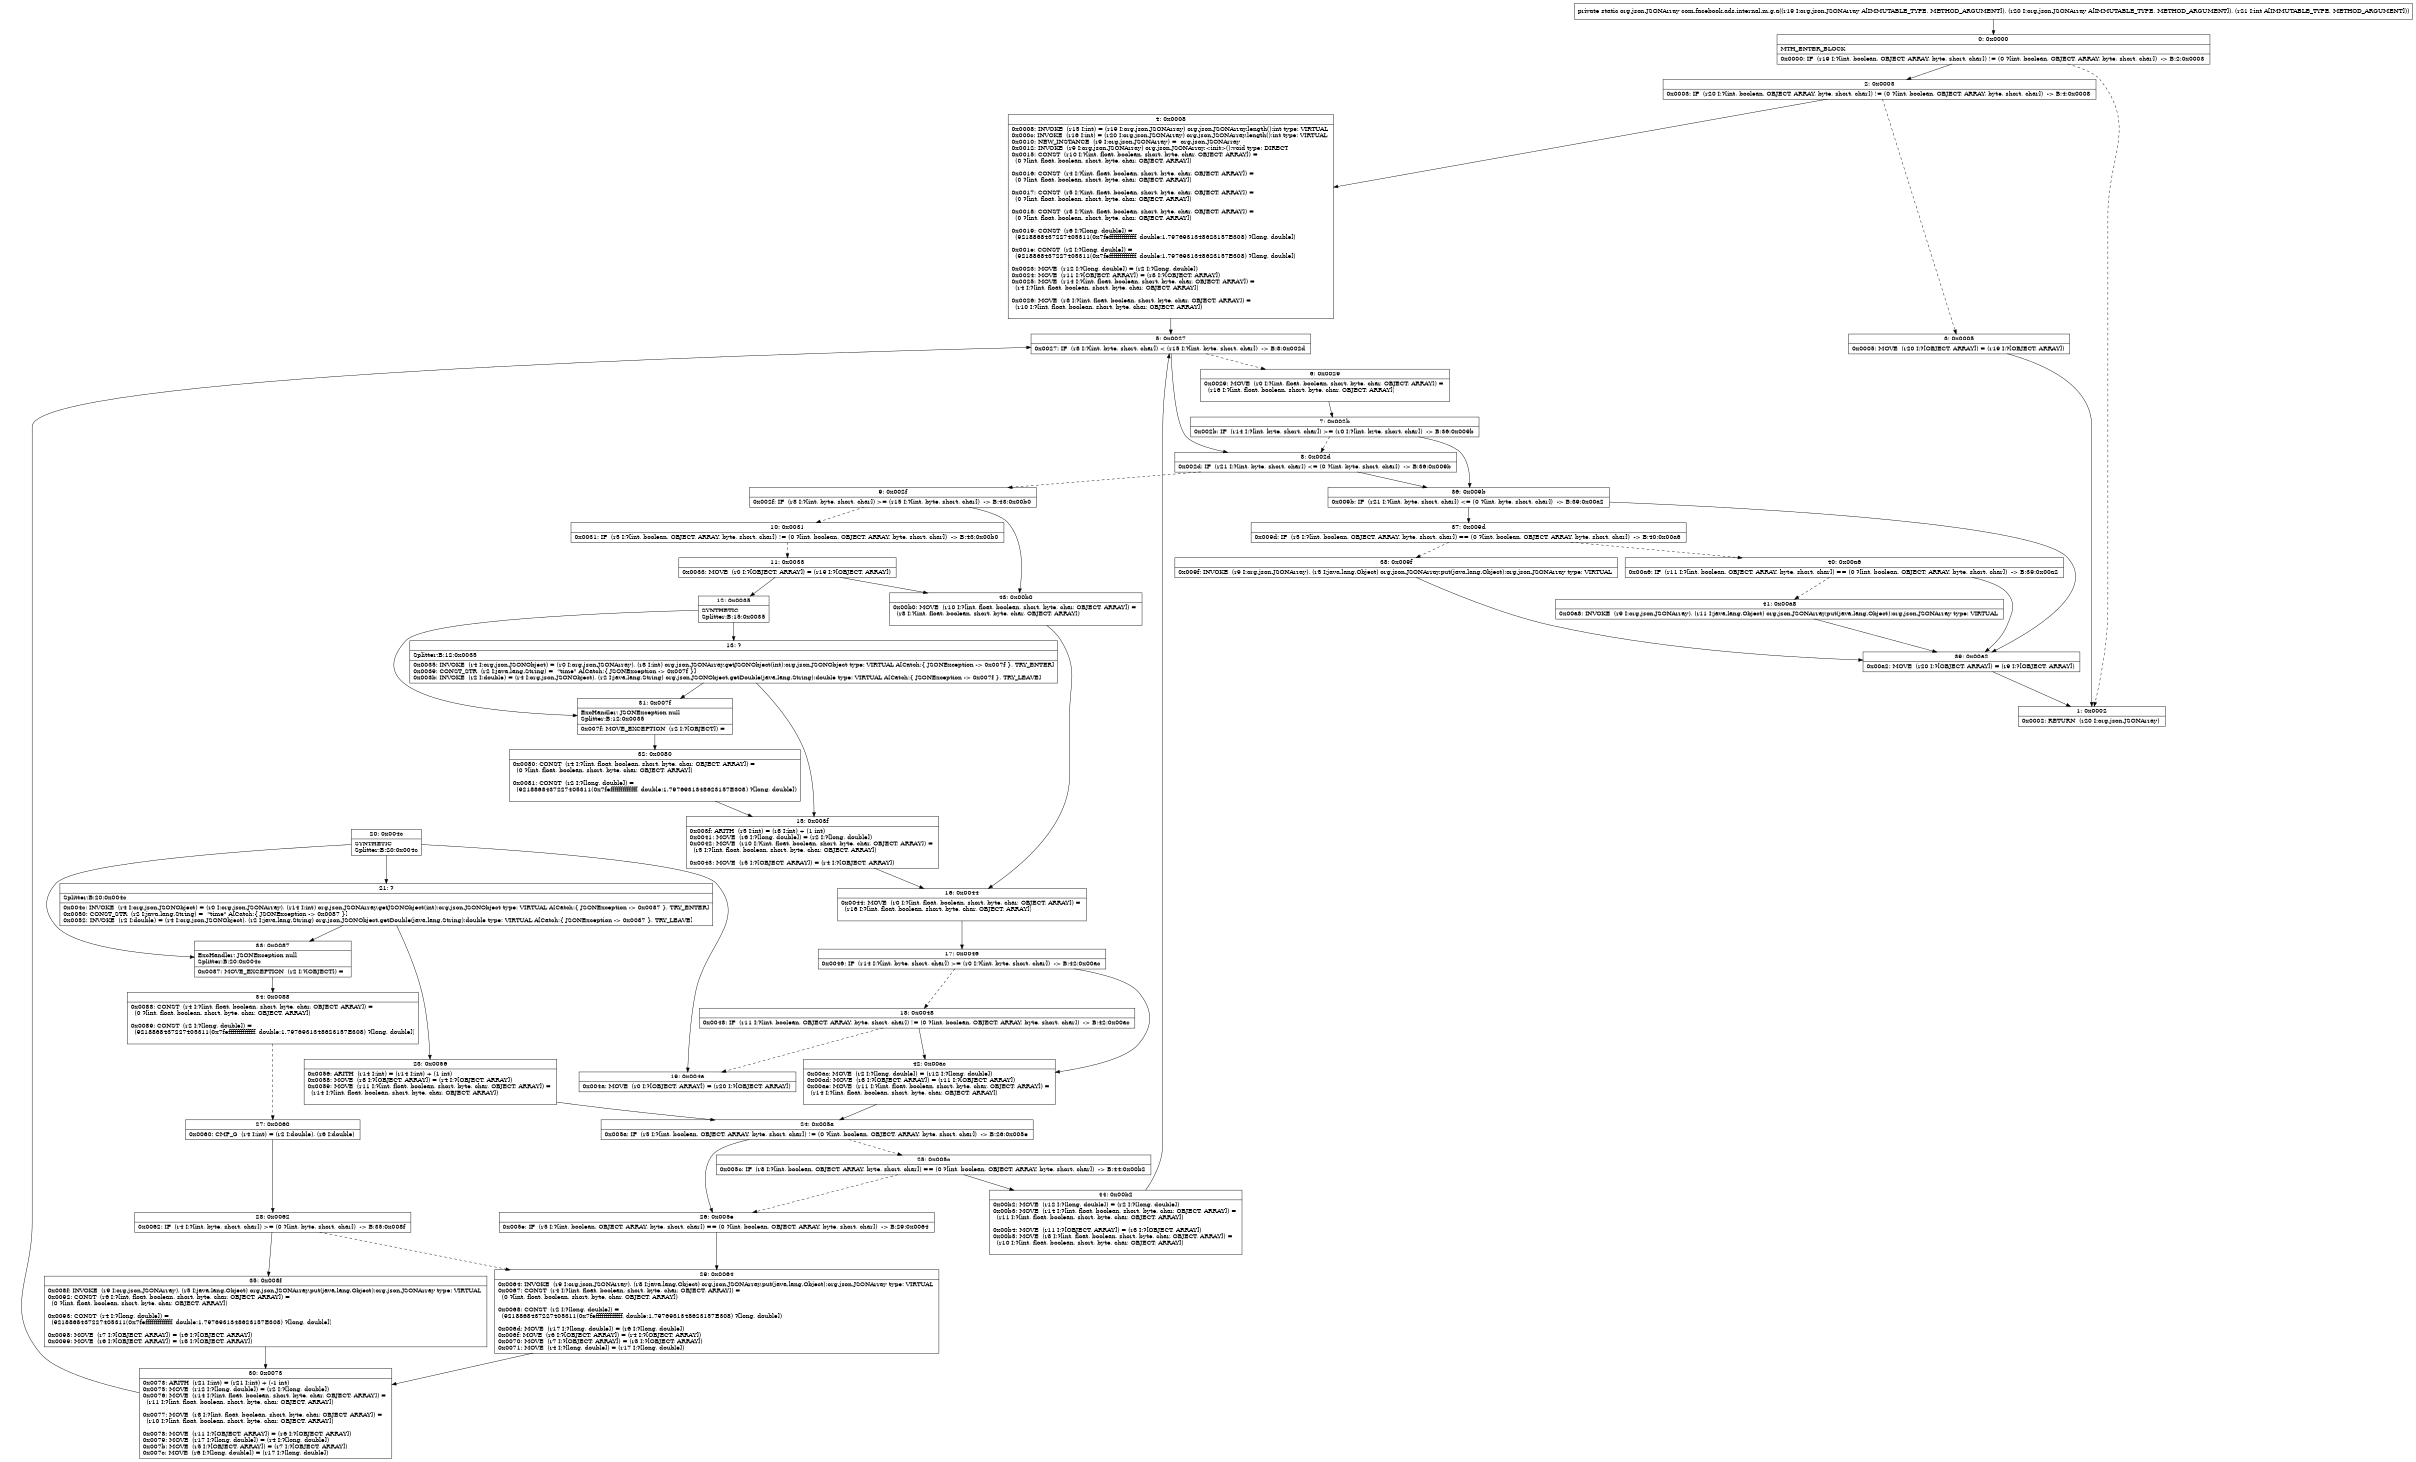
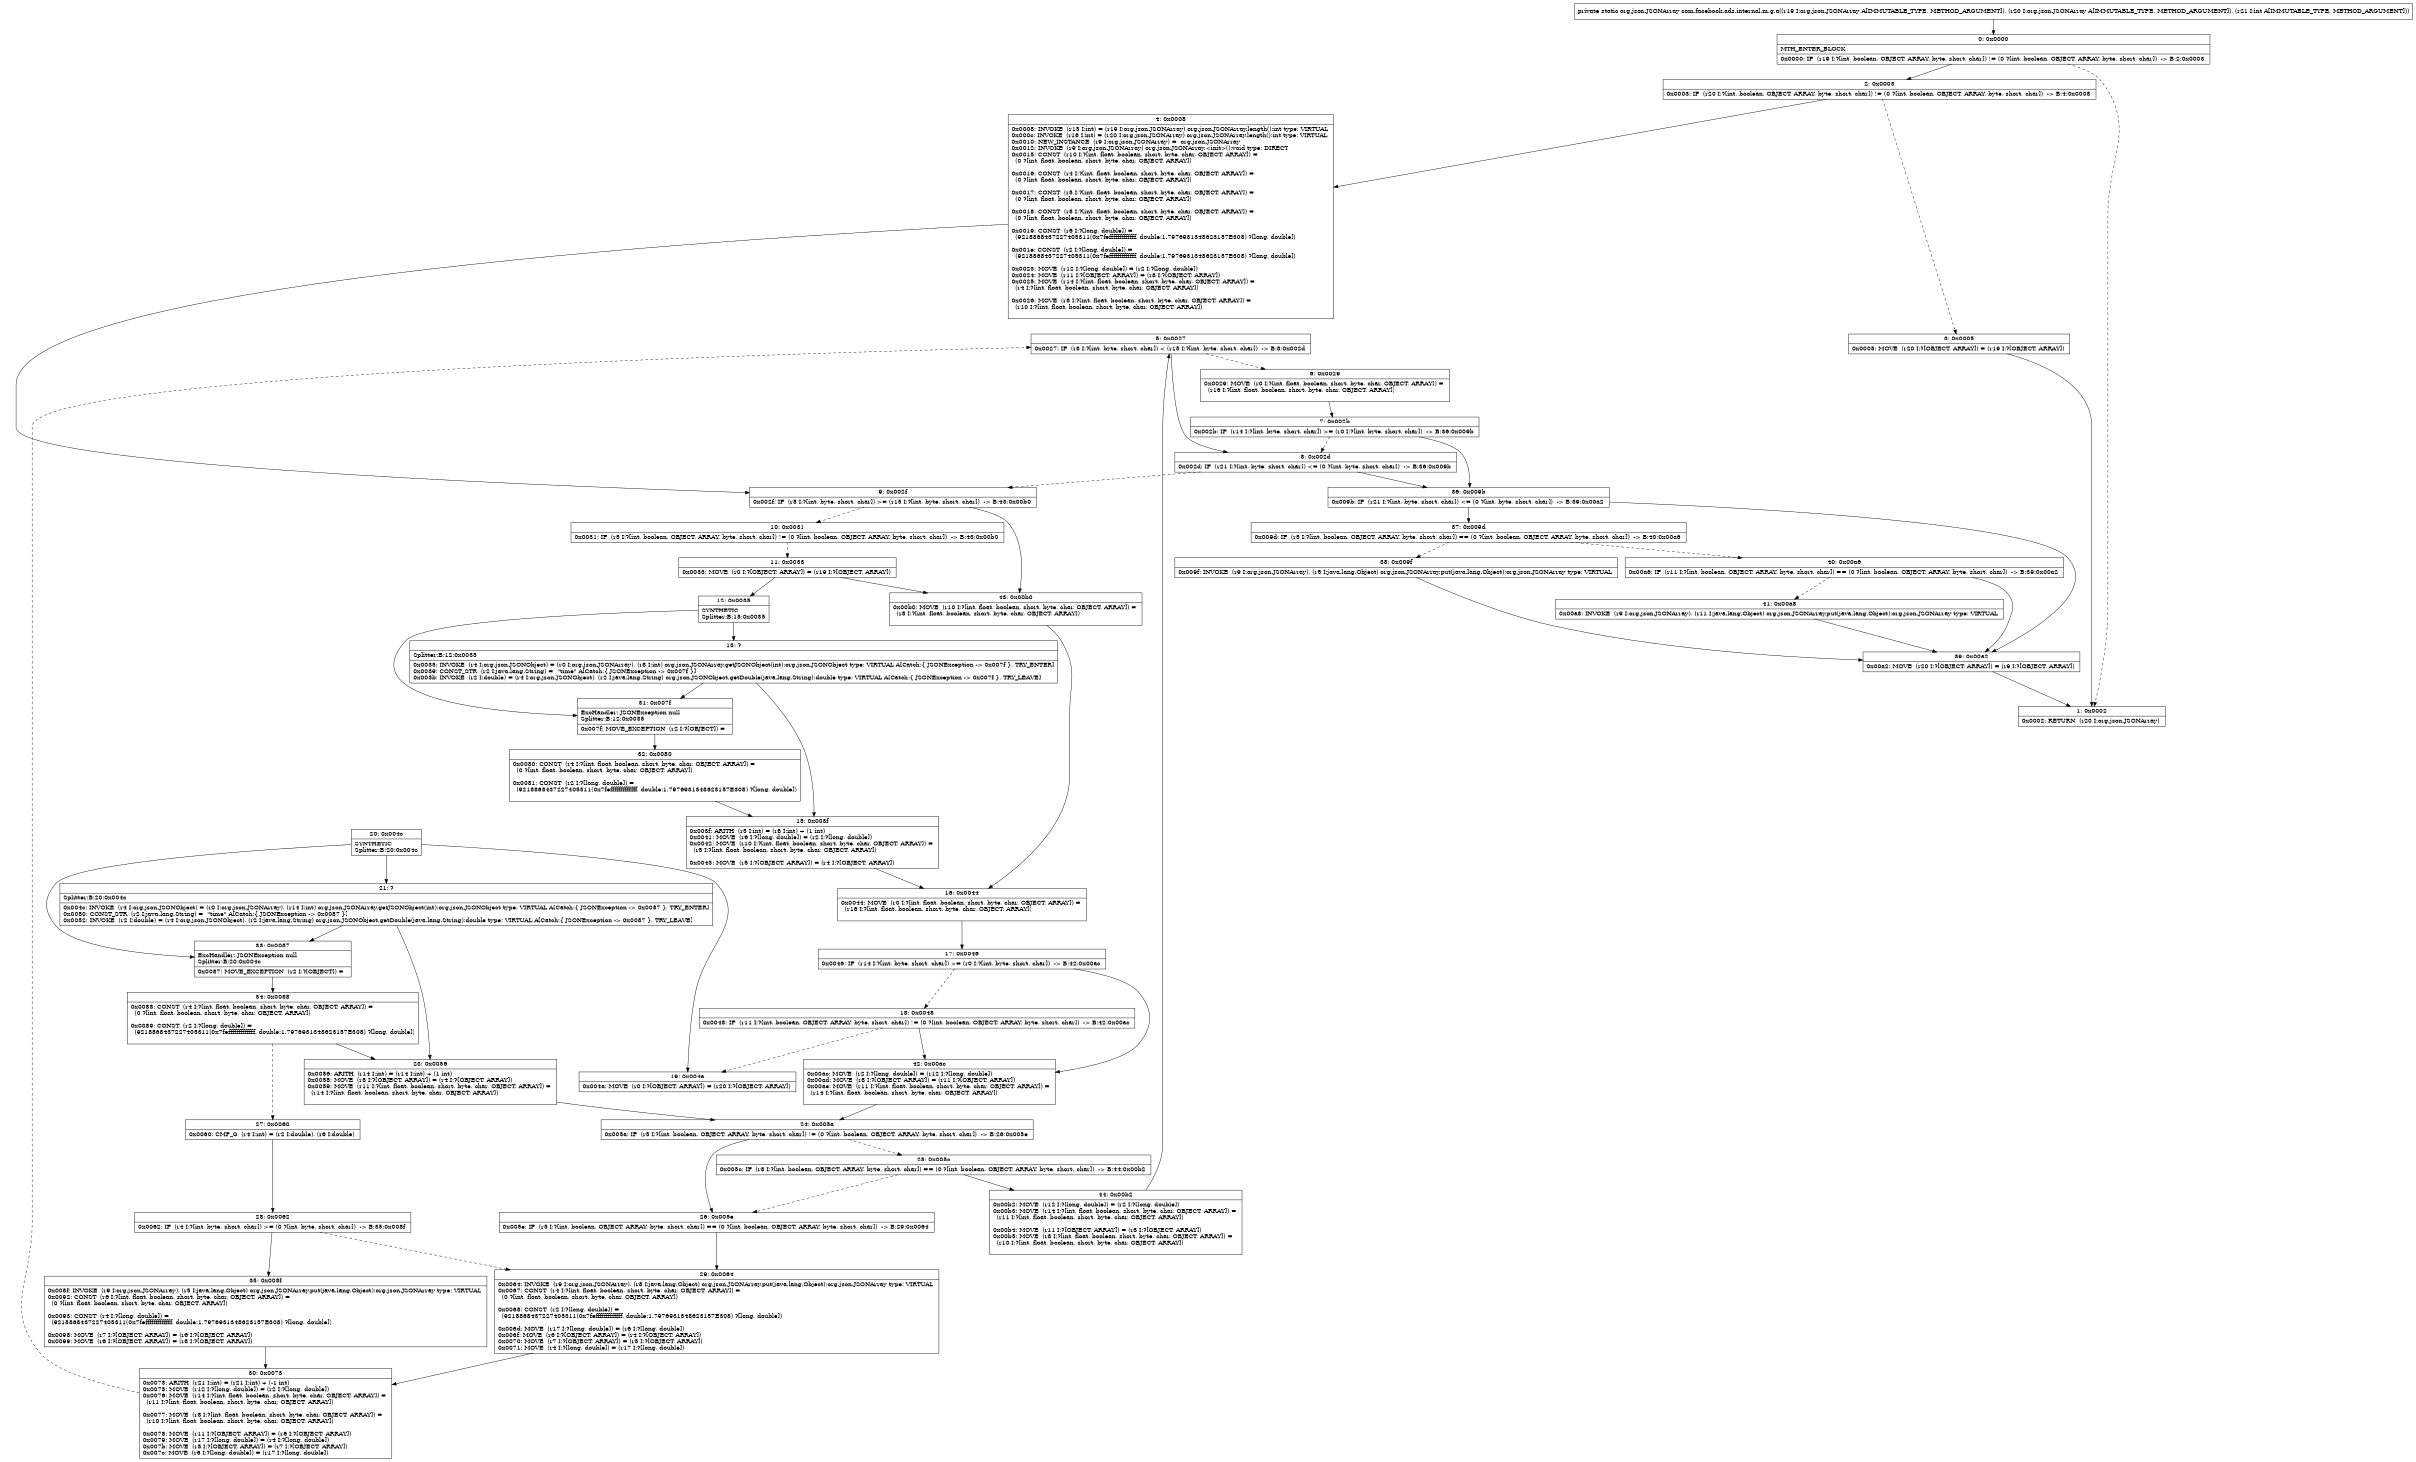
edge "4: 0x0008" -> "5: 0x0027": now "4: 0x0008" -> "9: 0x002f"
edge "30: 0x0073" -> "5: 0x0027": style solid -> dashed
edge "34: 0x0088" -> "23: 0x0056": added
